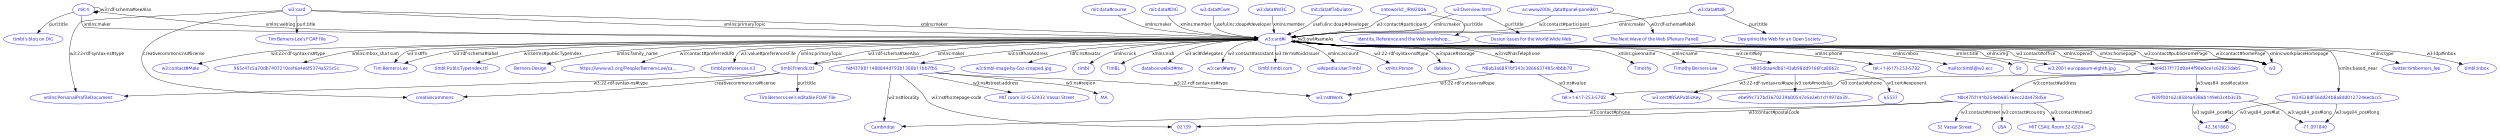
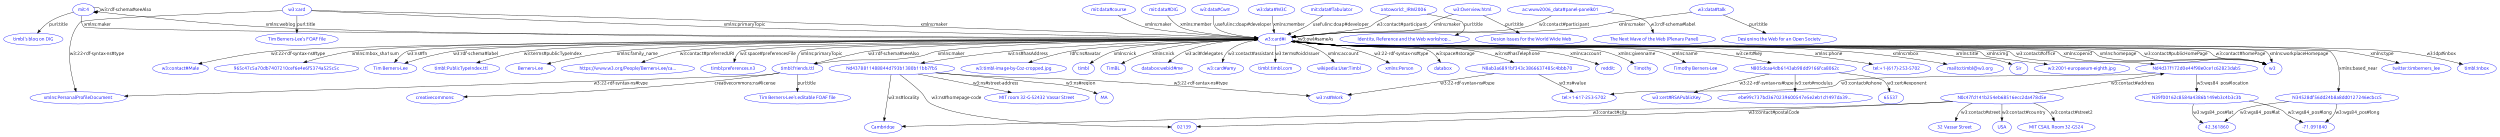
edge "ac:www2006_data#panel-panelk01" -> "The Next Wave of the Web (Plenary Panel)": label "w0:rdf-schema#label" -> "w3:rdf-schema#label"
edge "w3:card#i" -> "timbl:preferences.n3": label "w3:value#preferencesFile" -> "w3:space#preferencesFile"
node "Berners-Design": label "Berners-Design" -> "Berners-Lee"
node "reddit:": added
node "mailto:timbl@w3.ecc": label "mailto:timbl@w3.ecc" -> "mailto:timbl@w3.org"
edge "Nd4d37f172d0e44f98e0ce1c62823dab5" -> "N0c47fd141b254eb68516ecc2da478d5e": reversed
edge "w3:card" -> "creativecommons:": removed, label "creativecommons:ns#license"
edge "N0c47fd141b254eb68516ecc2da478d5e" -> "Cambridge": label "w3:contact#phone" -> "w3:contact#city"
